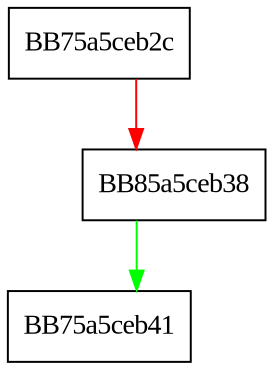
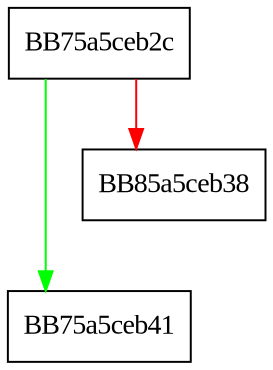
edge "BB85a5ceb38" -> "BB75a5ceb41": now "BB75a5ceb2c" -> "BB75a5ceb41"
